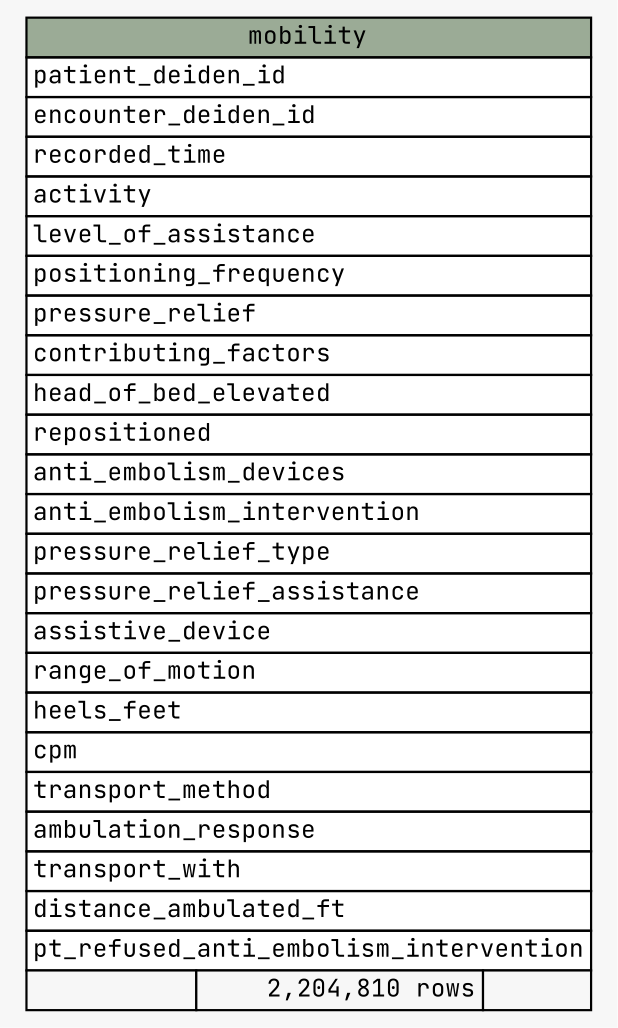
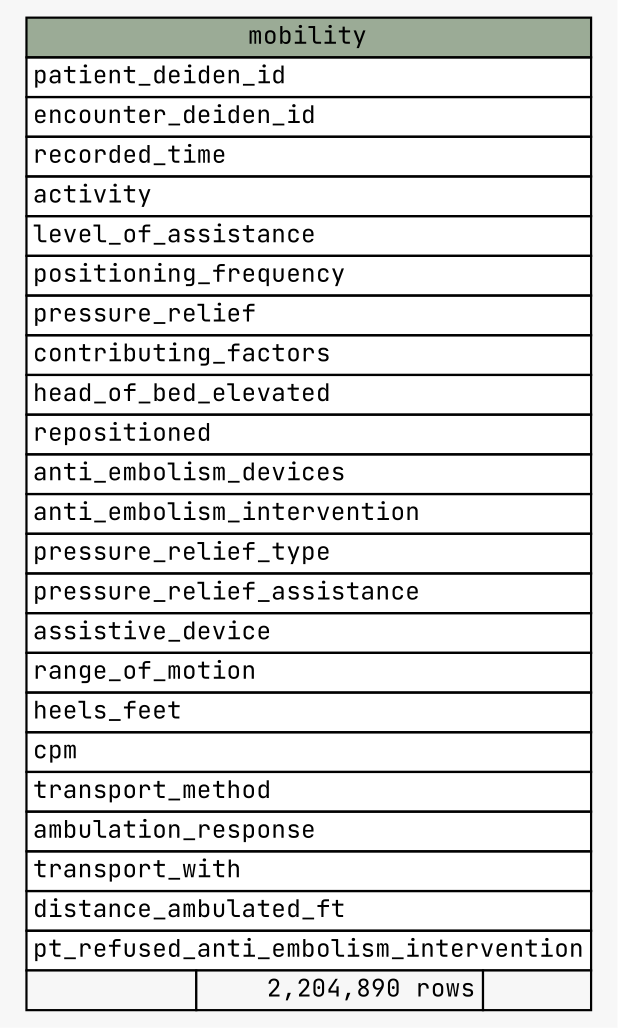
node "mobility": text "2,204,810 rows" -> "2,204,890 rows"
